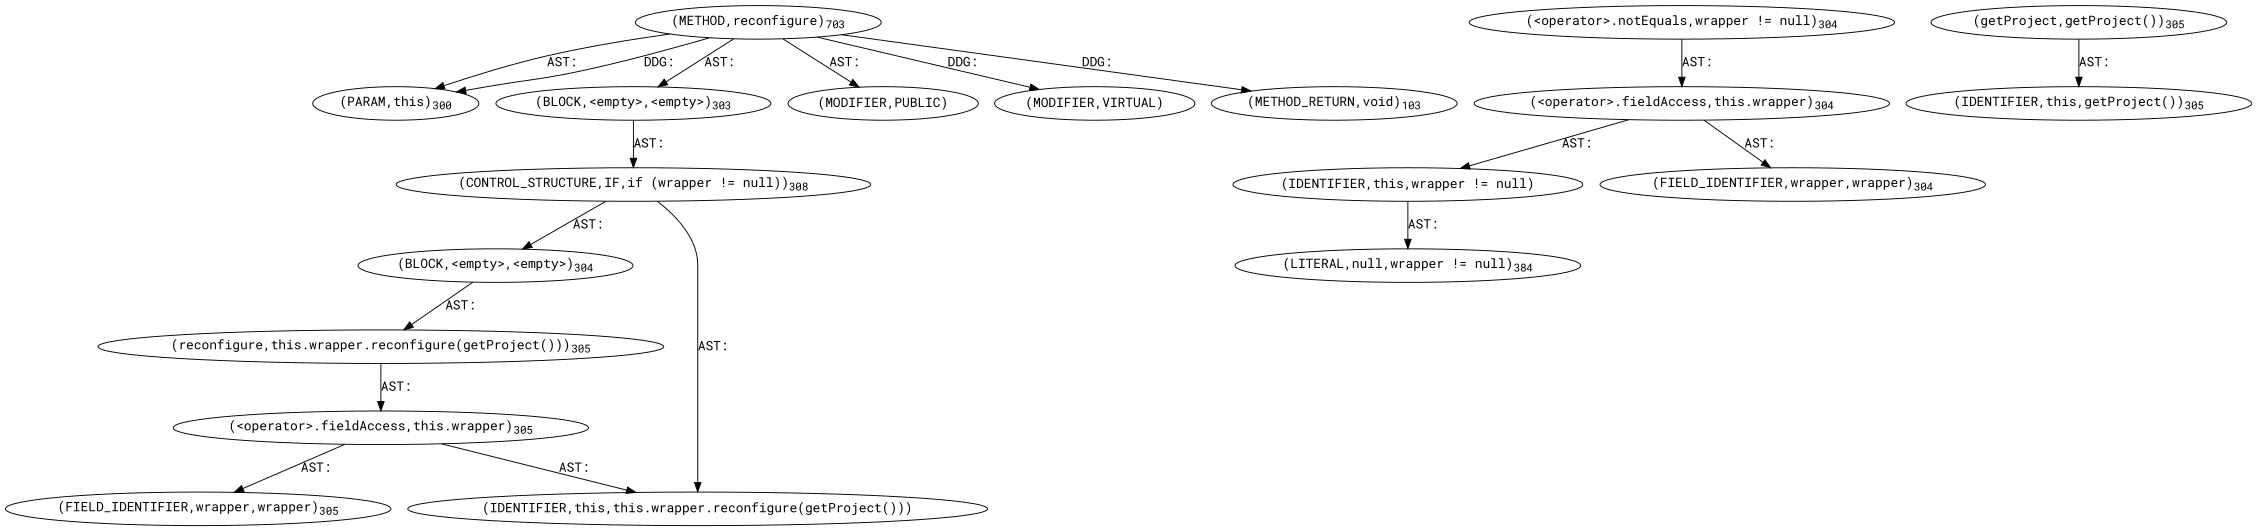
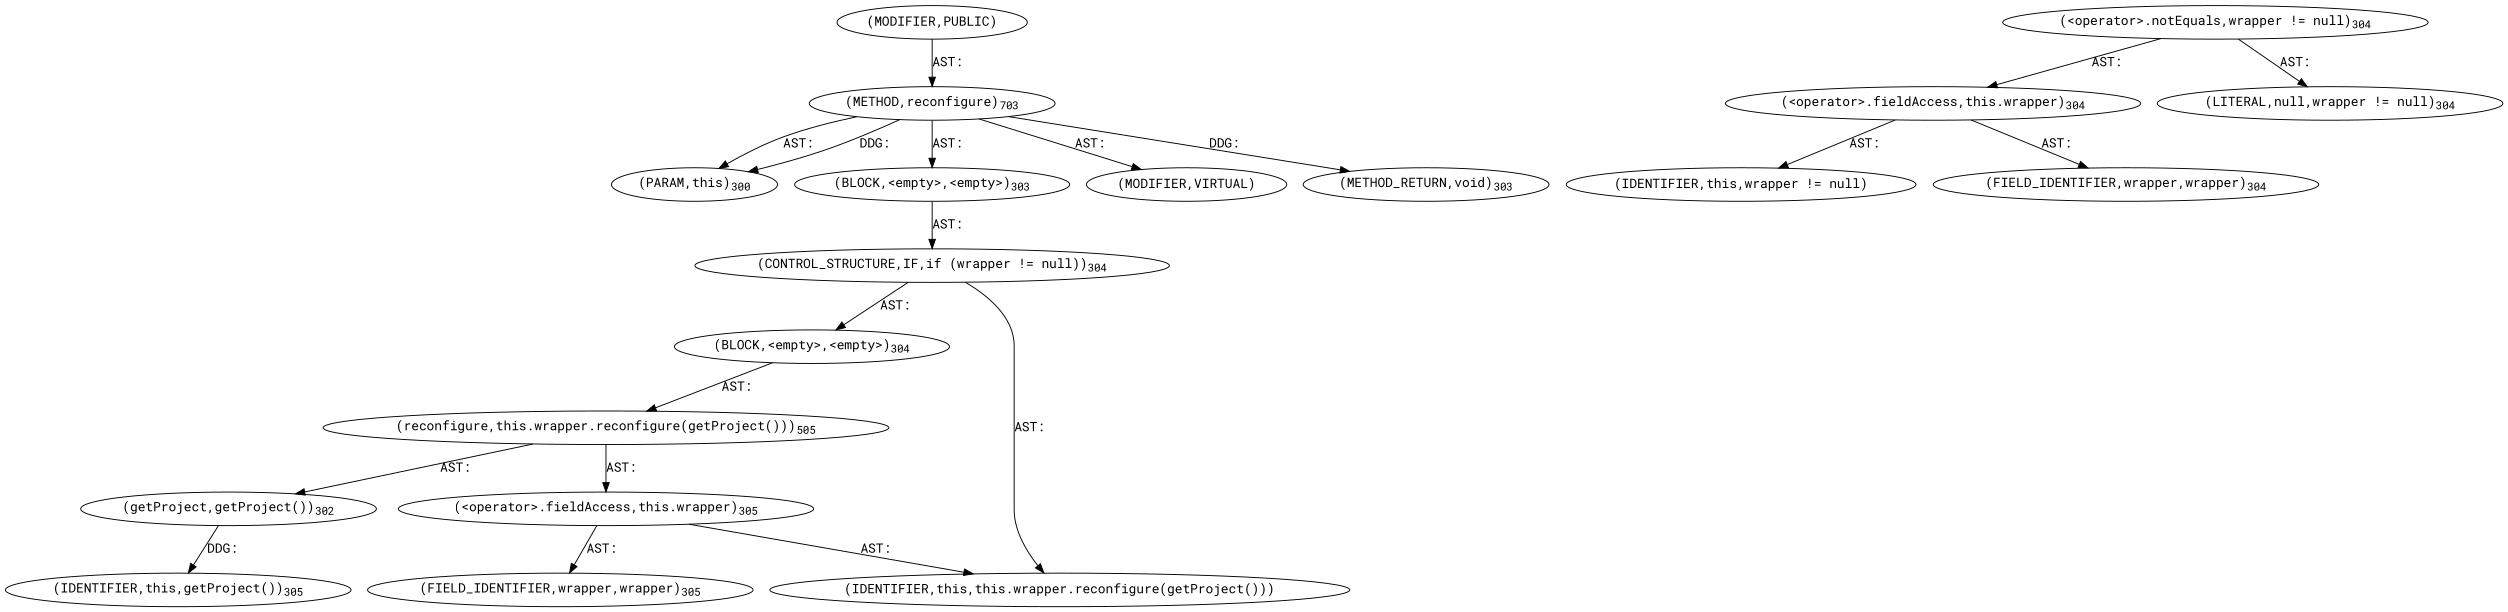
node "(getProject,getProject())": text "305" -> "302"
edge "(METHOD,reconfigure)" -> "(MODIFIER,PUBLIC)": reversed
edge "(METHOD,reconfigure)" -> "(MODIFIER,VIRTUAL)": label "DDG: " -> "AST: "
edge "(getProject,getProject())" -> "(IDENTIFIER,this,getProject())": label "AST: " -> "DDG: "
node "(METHOD_RETURN,void)": text "103" -> "303"
node "(CONTROL_STRUCTURE,IF,if (wrapper != null))": text "308" -> "304"
edge "(IDENTIFIER,this,wrapper != null)" -> "(LITERAL,null,wrapper != null)": now "(<operator>.notEquals,wrapper != null)" -> "(LITERAL,null,wrapper != null)"
node "(LITERAL,null,wrapper != null)": text "384" -> "304"
node "(reconfigure,this.wrapper.reconfigure(getProject()))": text "305" -> "505"
edge "(reconfigure,this.wrapper.reconfigure(getProject()))" -> "(getProject,getProject())": added, label "AST:"
